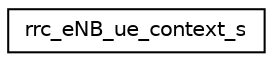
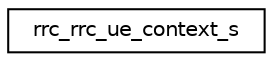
node "rrc_eNB_ue_context_s": label "rrc_eNB_ue_context_s" -> "rrc_rrc_ue_context_s"
